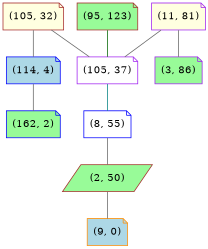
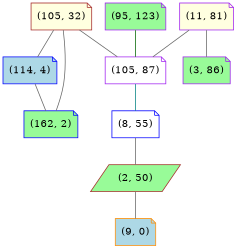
node "(95, 123)": color brown -> purple
node "(105, 37)": label "(105, 37)" -> "(105, 87)"
edge "(105, 32)" -- "(162, 2)": added
